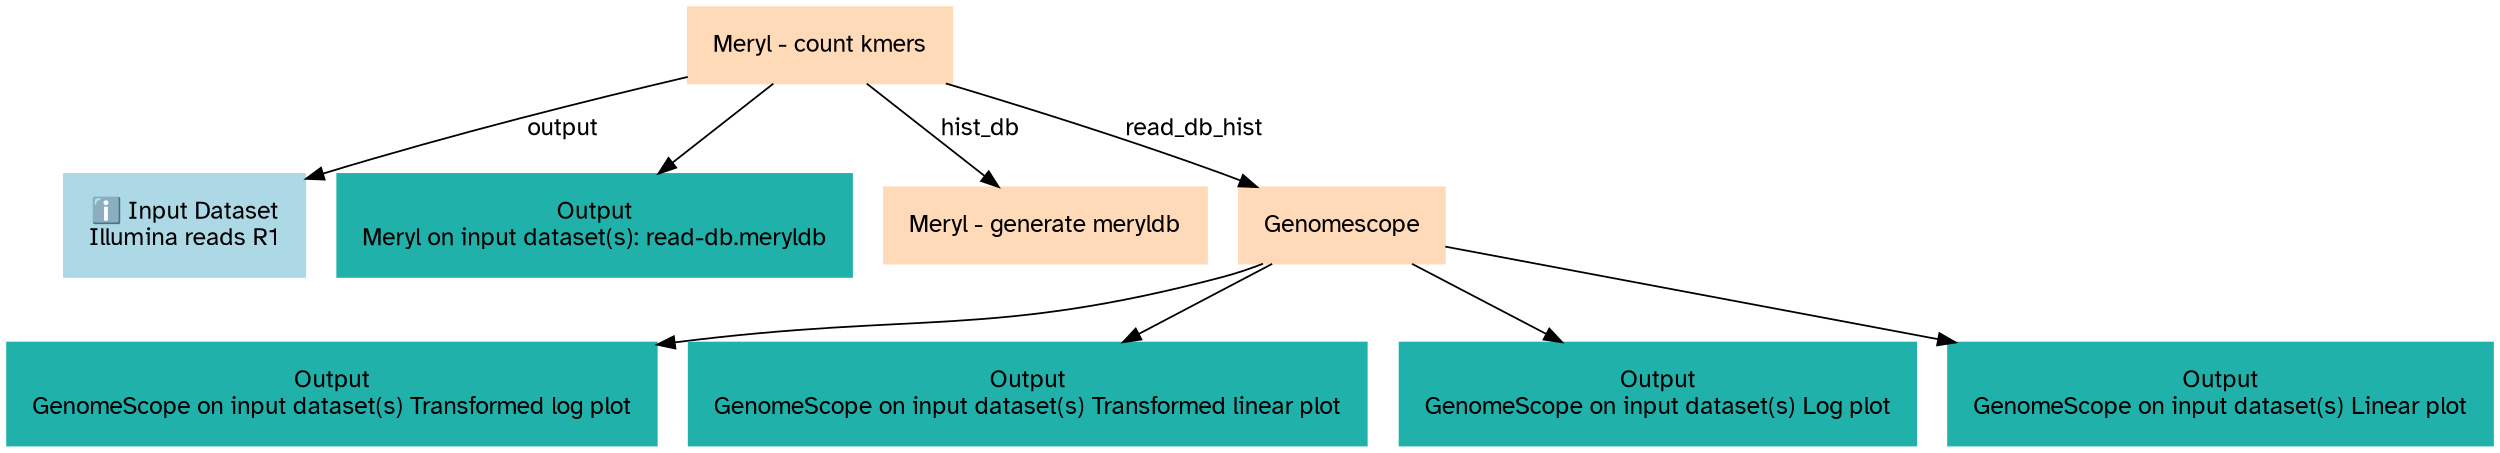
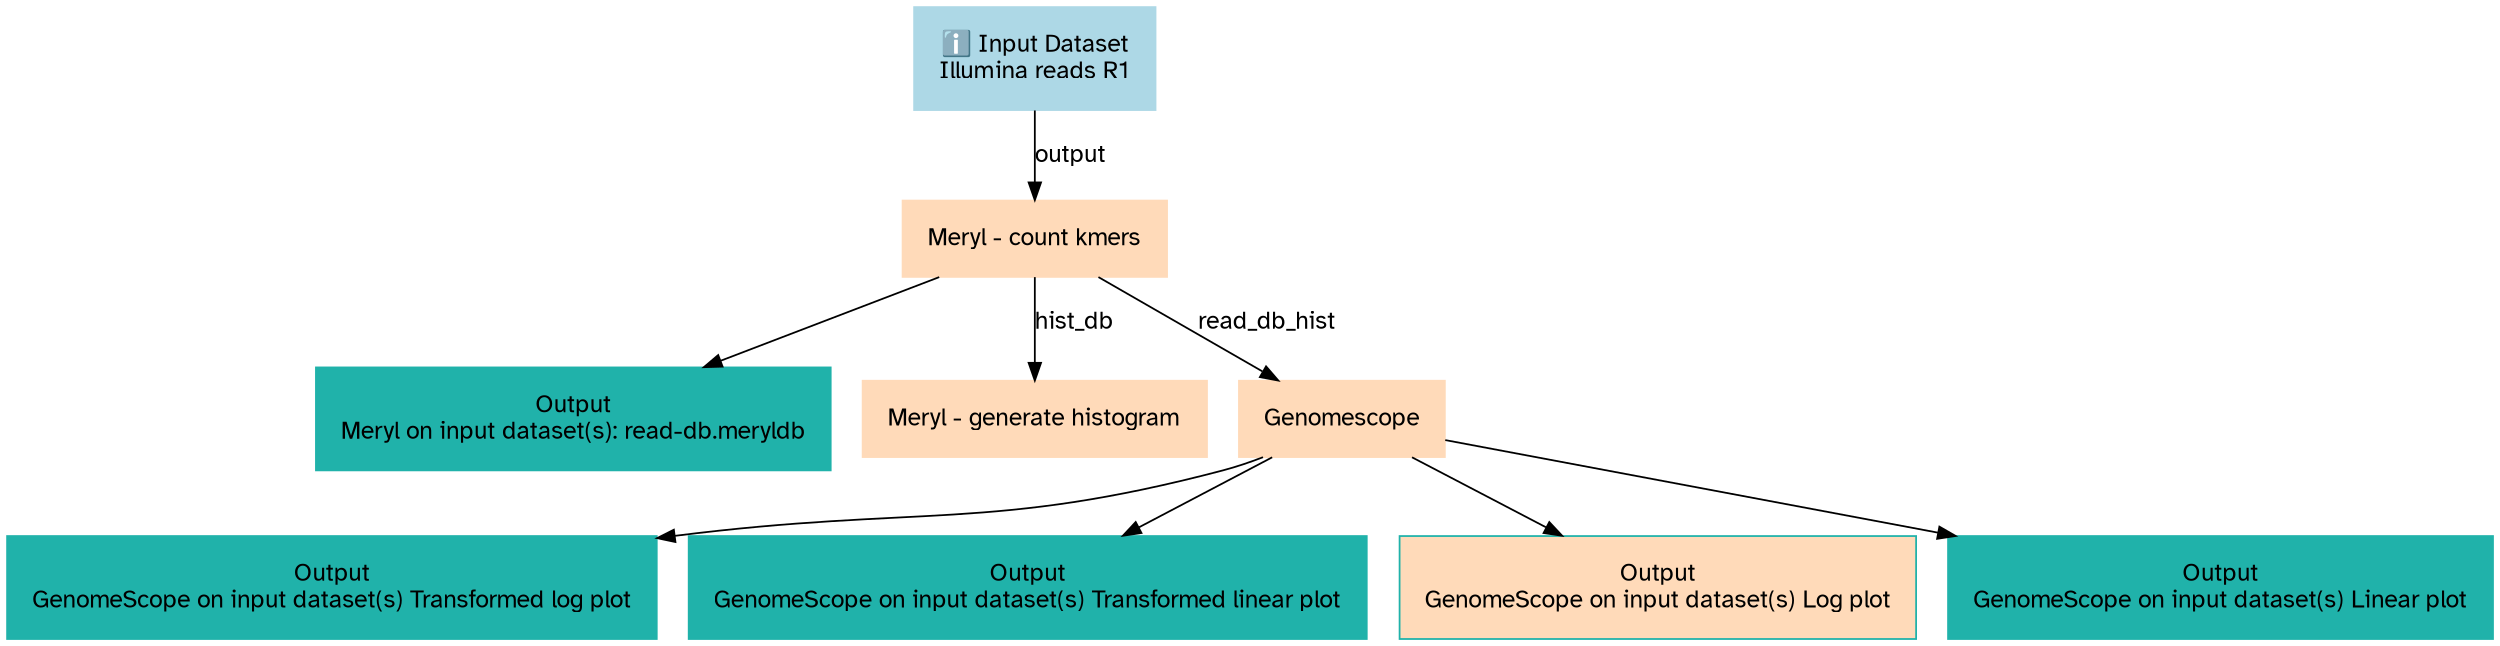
edge "Meryl - count kmers" -> "ℹ️ Input Dataset Illumina reads R1": reversed
node "Meryl - generate meryldb": label "Meryl - generate meryldb" -> "Meryl - generate histogram"
node "Output GenomeScope on input dataset(s) Log plot": fillcolor lightseagreen -> peachpuff
